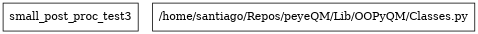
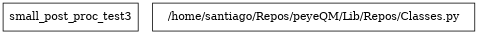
node "/home/santiago/Repos/peyeQM/Lib/OOPyQM/Classes.py": label "/home/santiago/Repos/peyeQM/Lib/OOPyQM/Classes.py" -> "/home/santiago/Repos/peyeQM/Lib/Repos/Classes.py"
